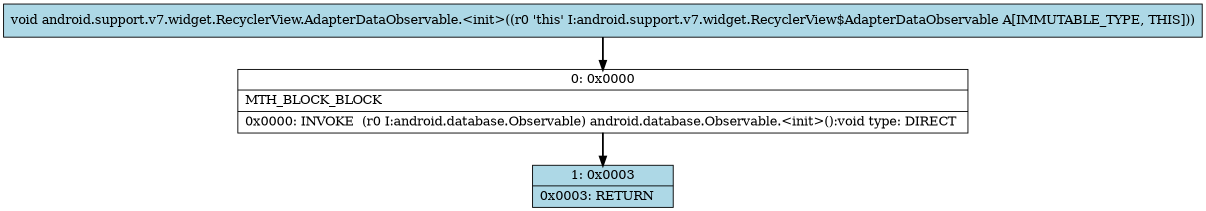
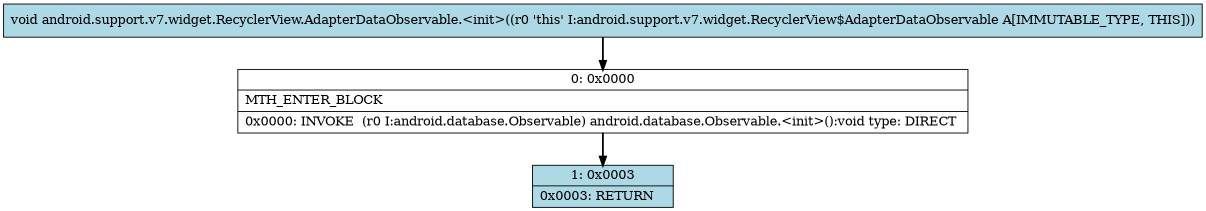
node "0: 0x0000": text "MTH_BLOCK_BLOCK" -> "MTH_ENTER_BLOCK"
